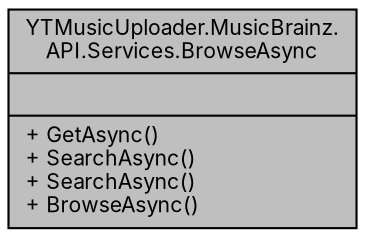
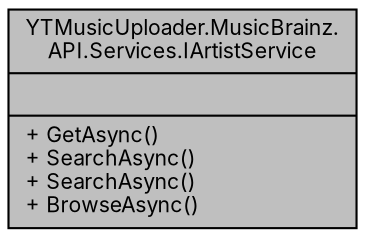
node "YTMusicUploader.MusicBrainz.": text "API.Services.BrowseAsync" -> "API.Services.IArtistService"
